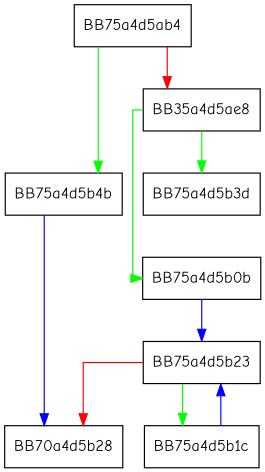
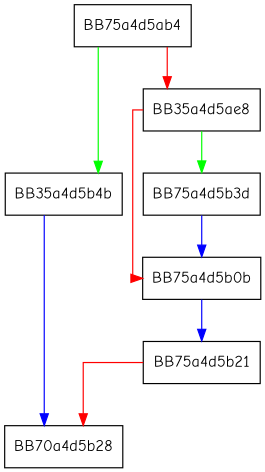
edge "BB35a4d5ae8" -> "BB75a4d5b0b": color green -> red
node "BB75a4d5b4b": label "BB75a4d5b4b" -> "BB35a4d5b4b"
edge "BB75a4d5b3d" -> "BB75a4d5b0b": added
node "BB75a4d5b23": label "BB75a4d5b23" -> "BB75a4d5b21"
node "BB75a4d5b1c": removed
